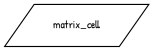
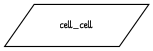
node "matrix_cell": label "matrix_cell" -> "cell_cell"
